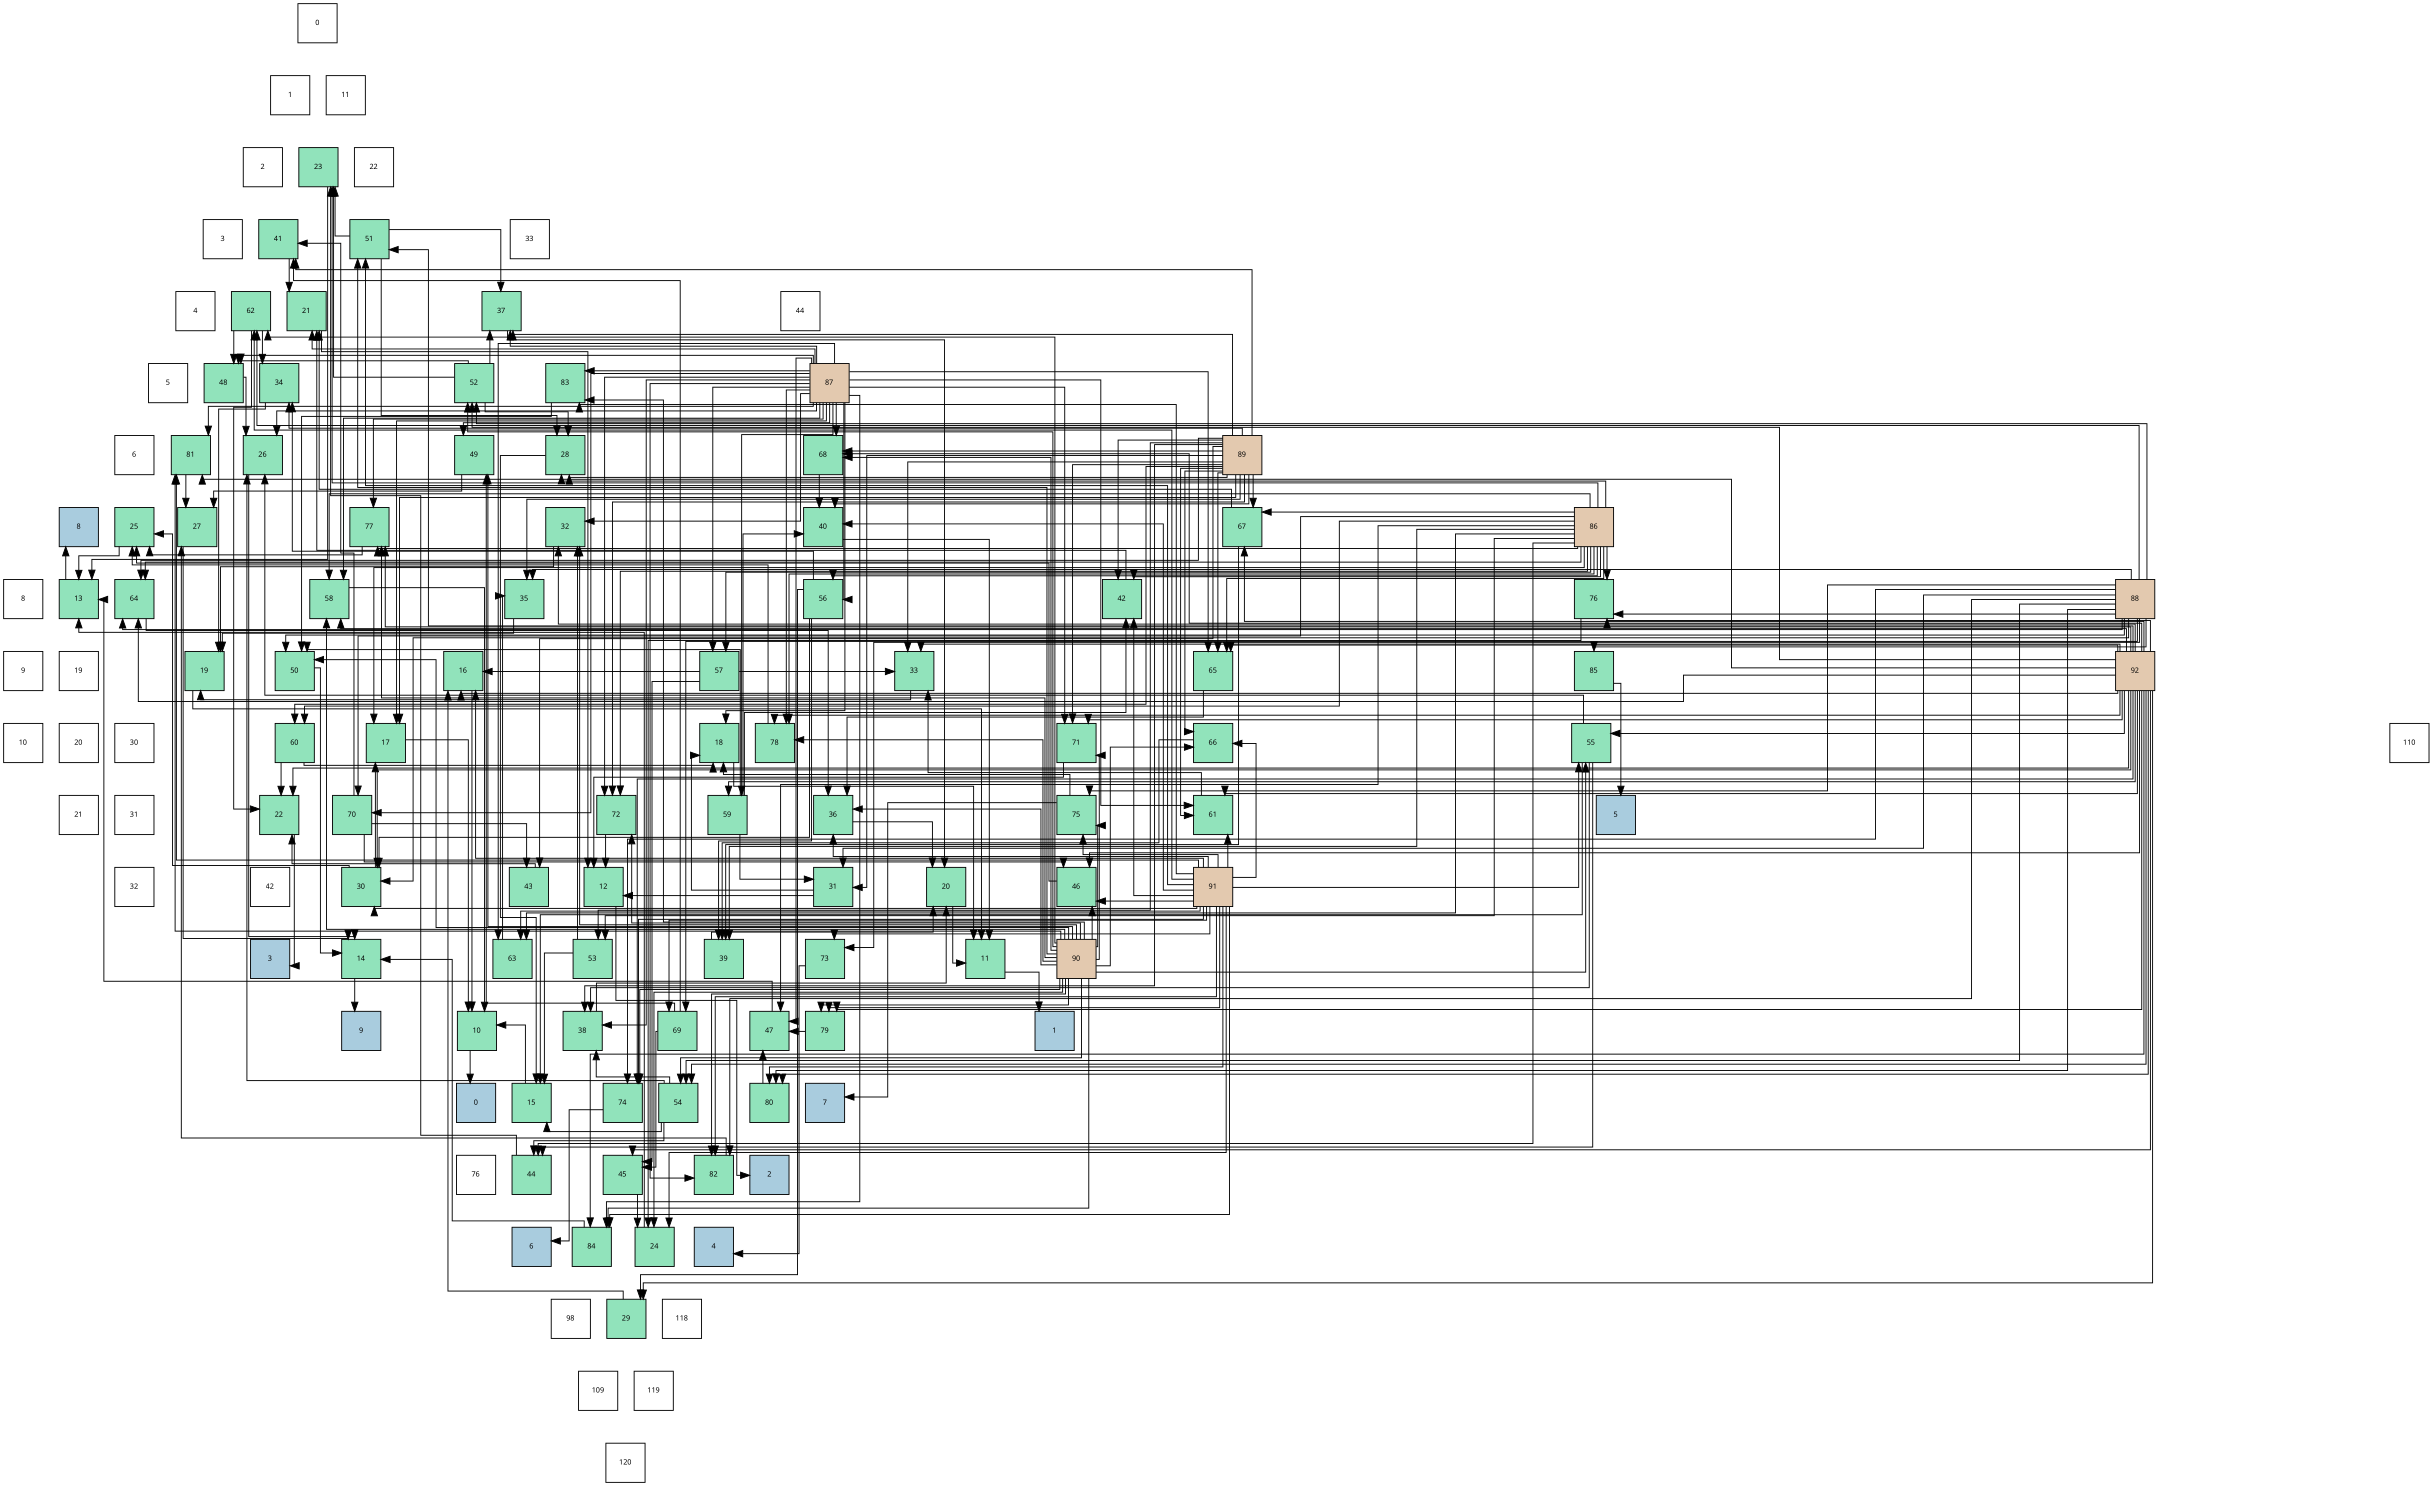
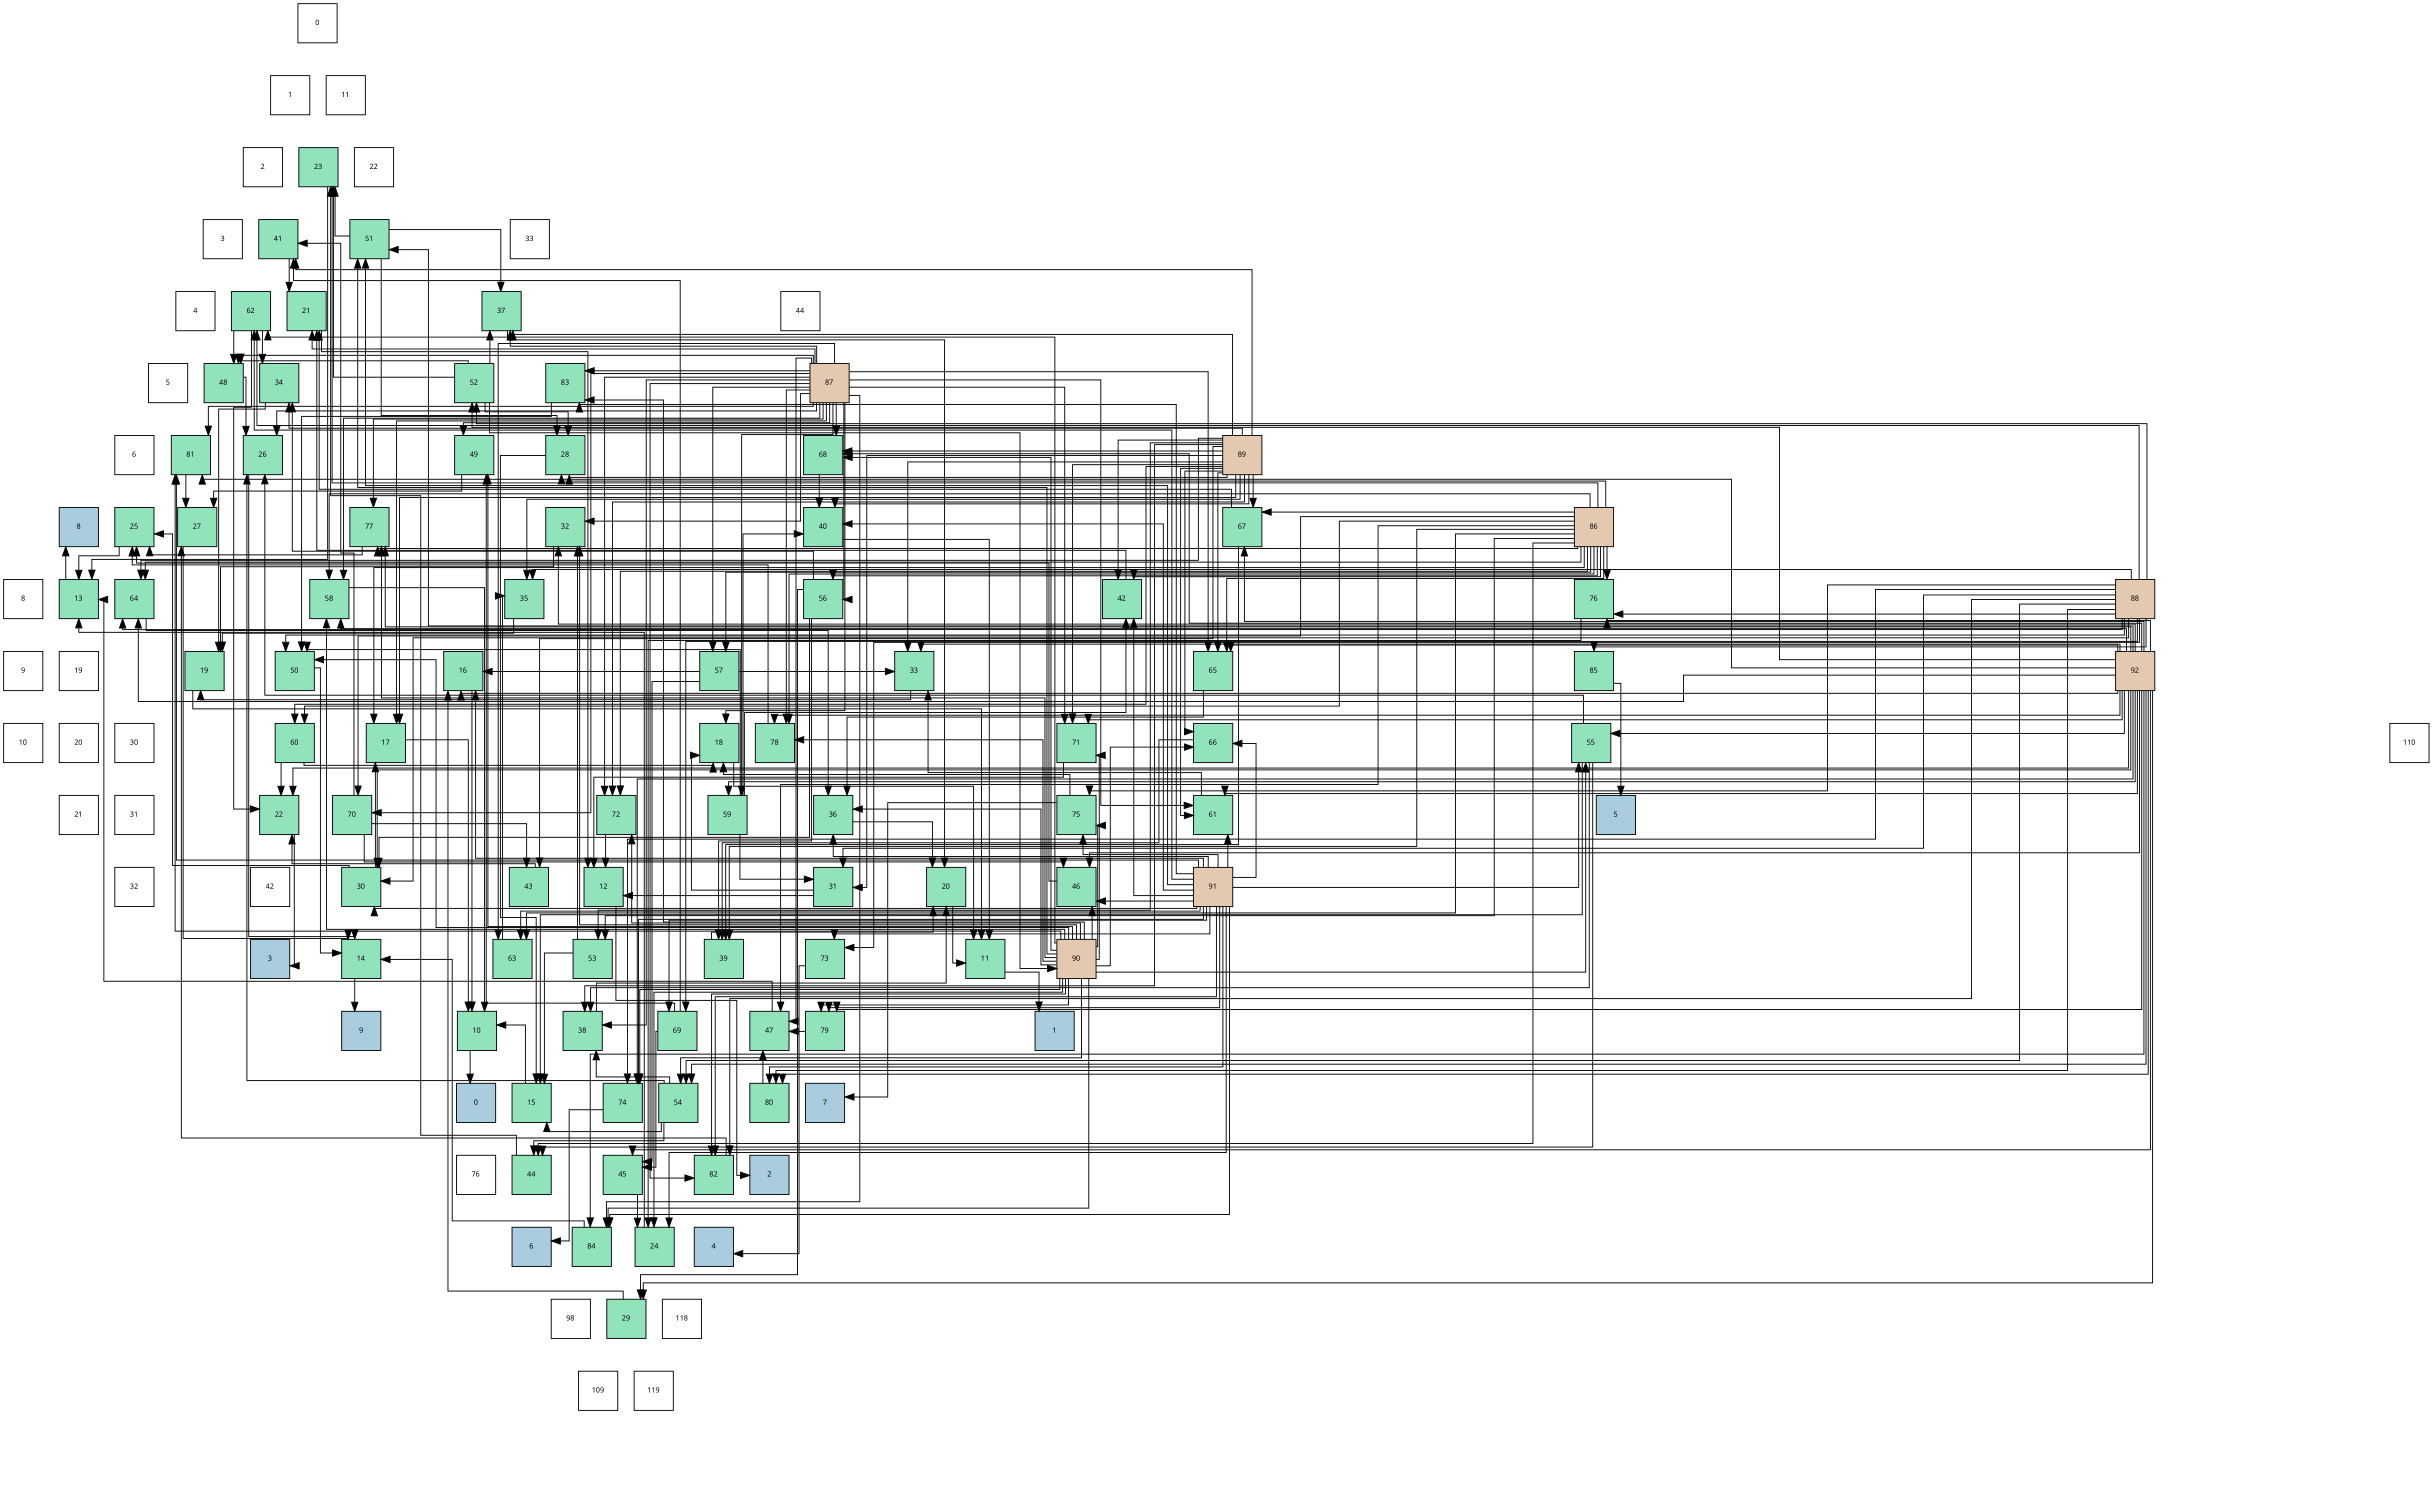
edge "90" -> "52": reversed
node "120": removed
